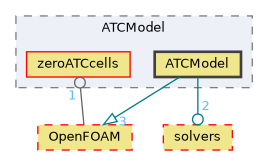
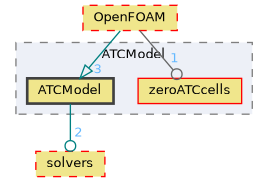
edge "ATCModel" -> "OpenFOAM": reversed
